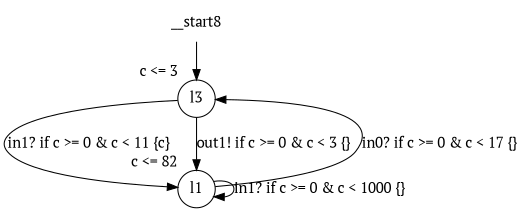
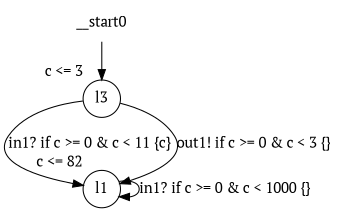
node "__start8": label "__start8" -> "__start0"
edge "l1 c <= 82" -> "l3 c <= 3": removed, label "in0? if c >= 0 & c < 17 {}"
